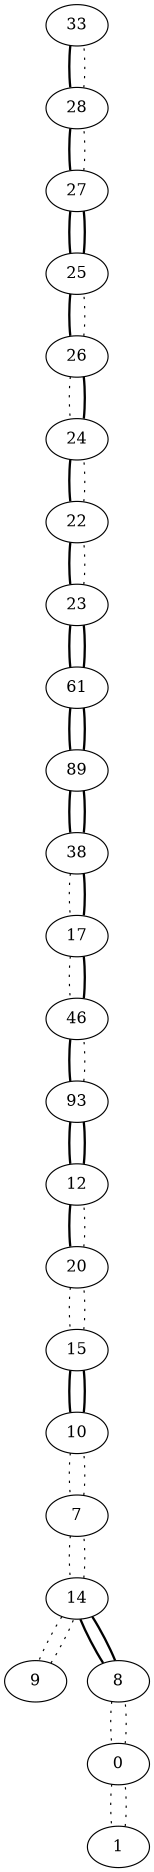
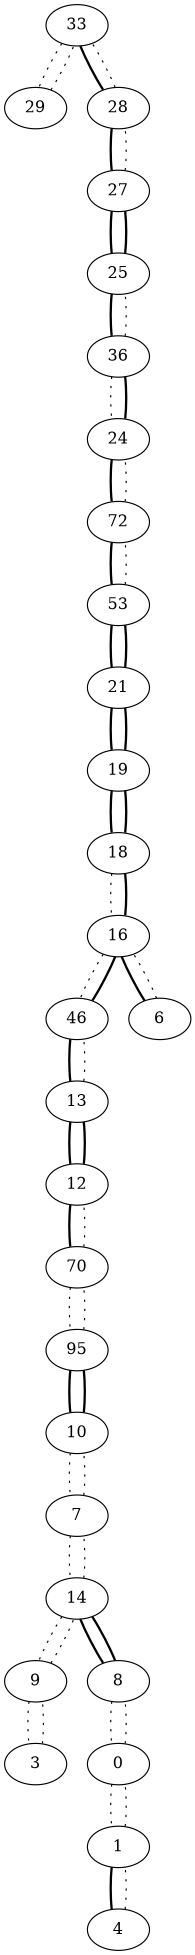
node "29": added
node "26": label "26" -> "36"
node "22": label "22" -> "72"
node "23": label "23" -> "53"
node "61": label "61" -> "21"
node "89": label "89" -> "19"
node "38": label "38" -> "18"
node "17": label "17" -> "16"
node "6": added
node "93": label "93" -> "13"
node "20": label "20" -> "70"
node "15": label "15" -> "95"
node "3": added
node "4": added
